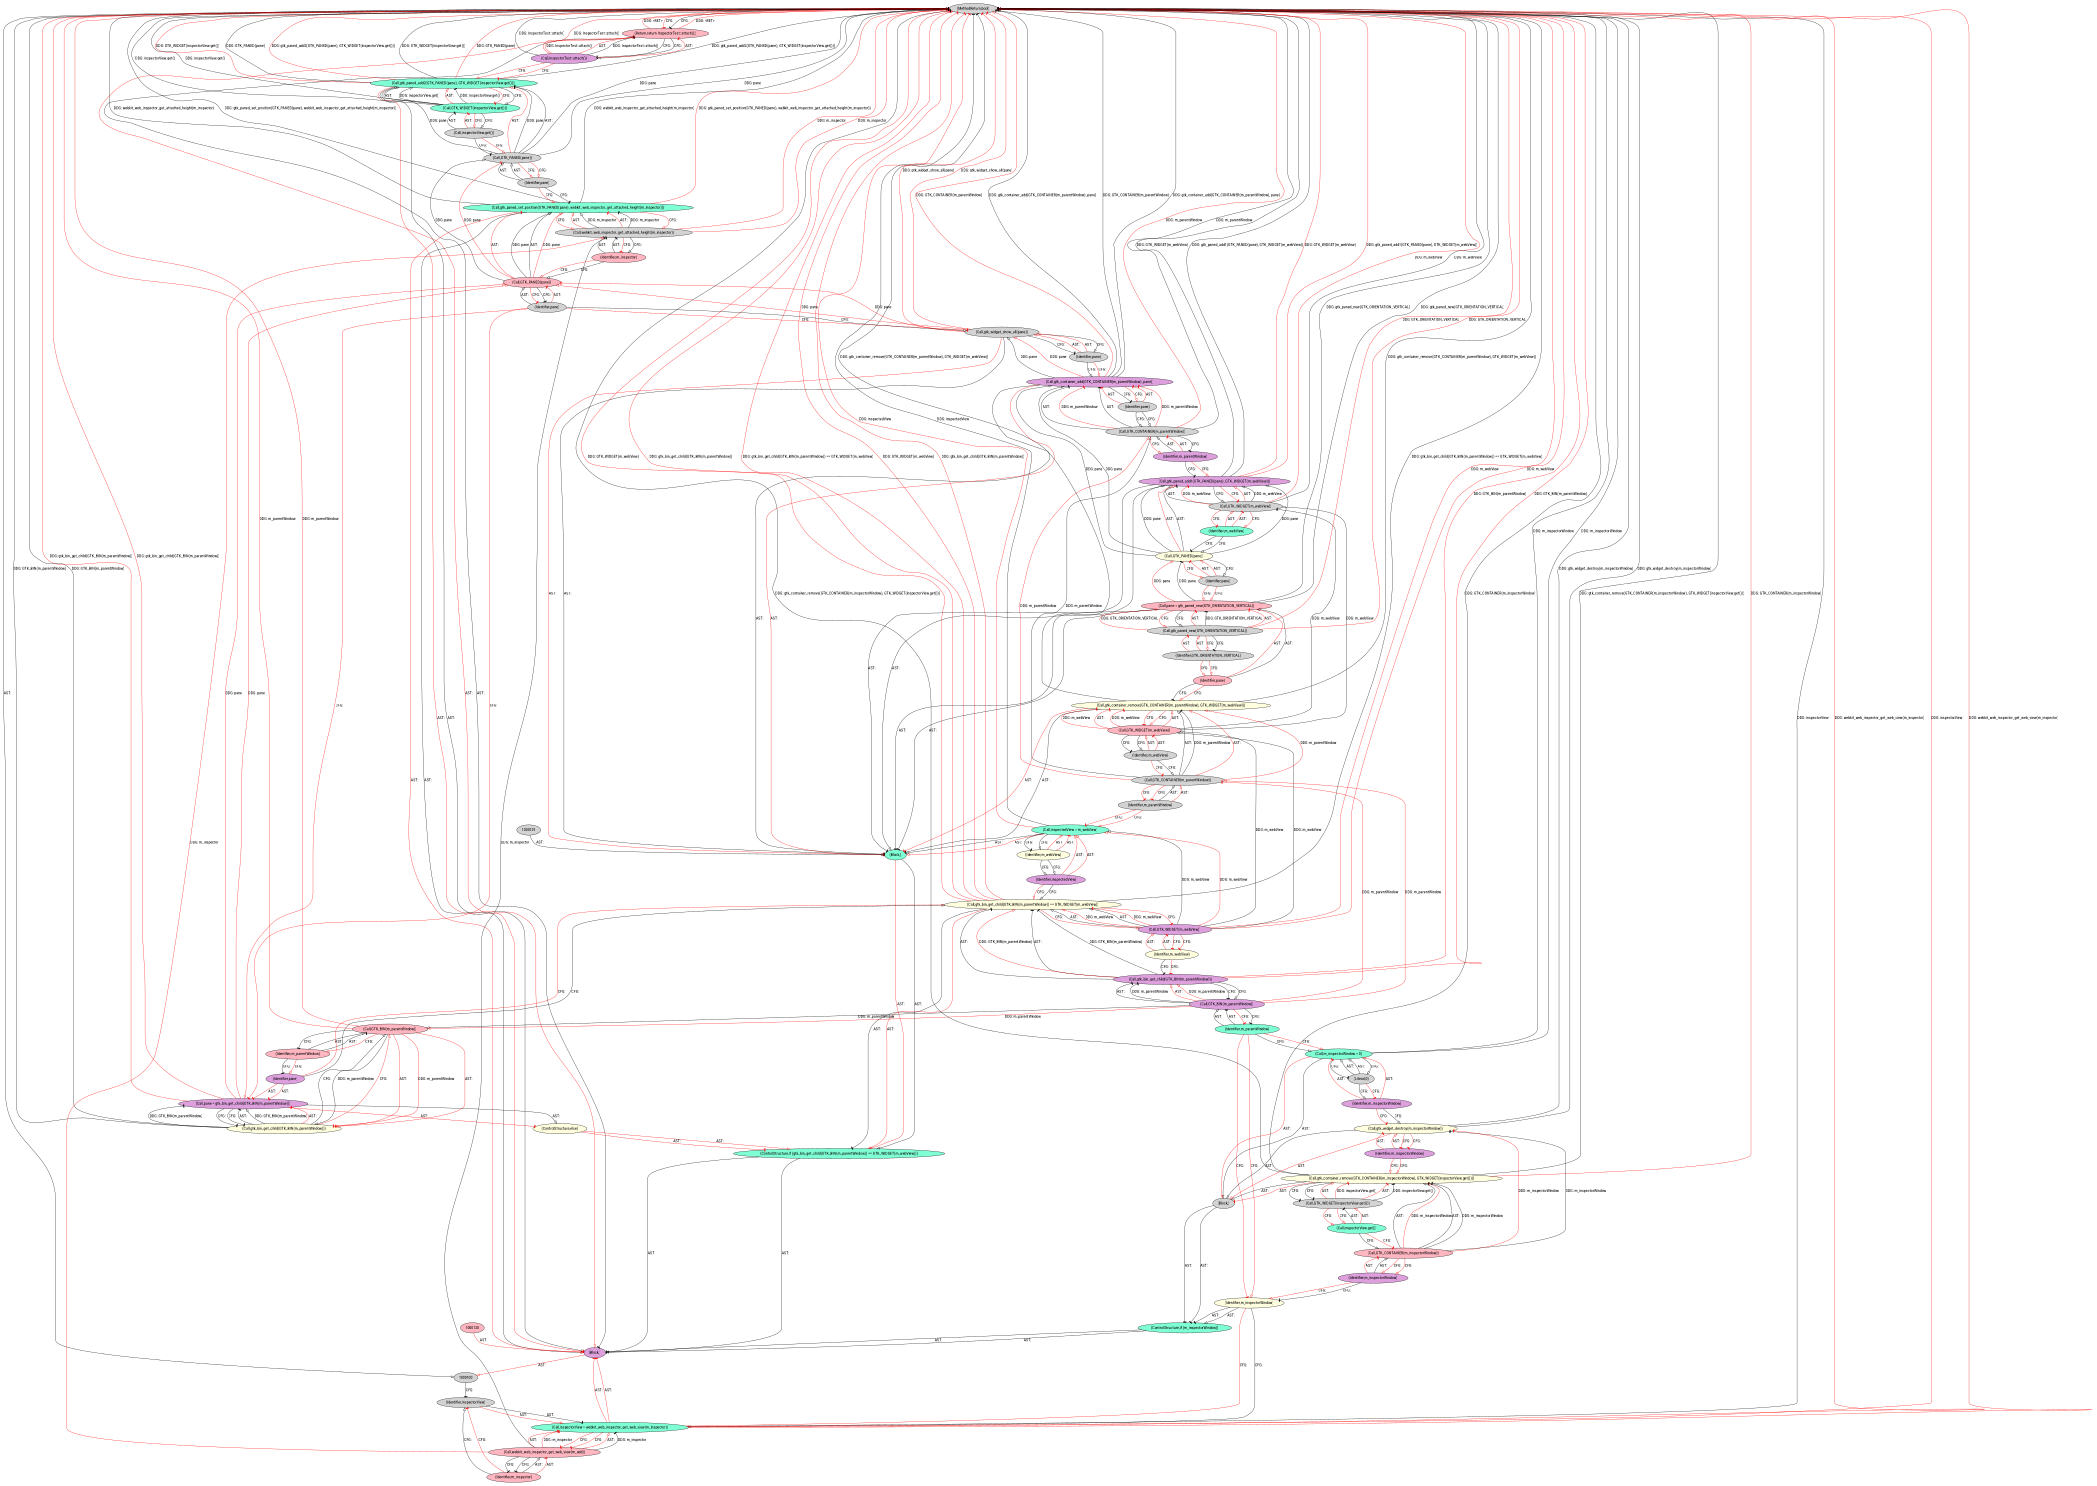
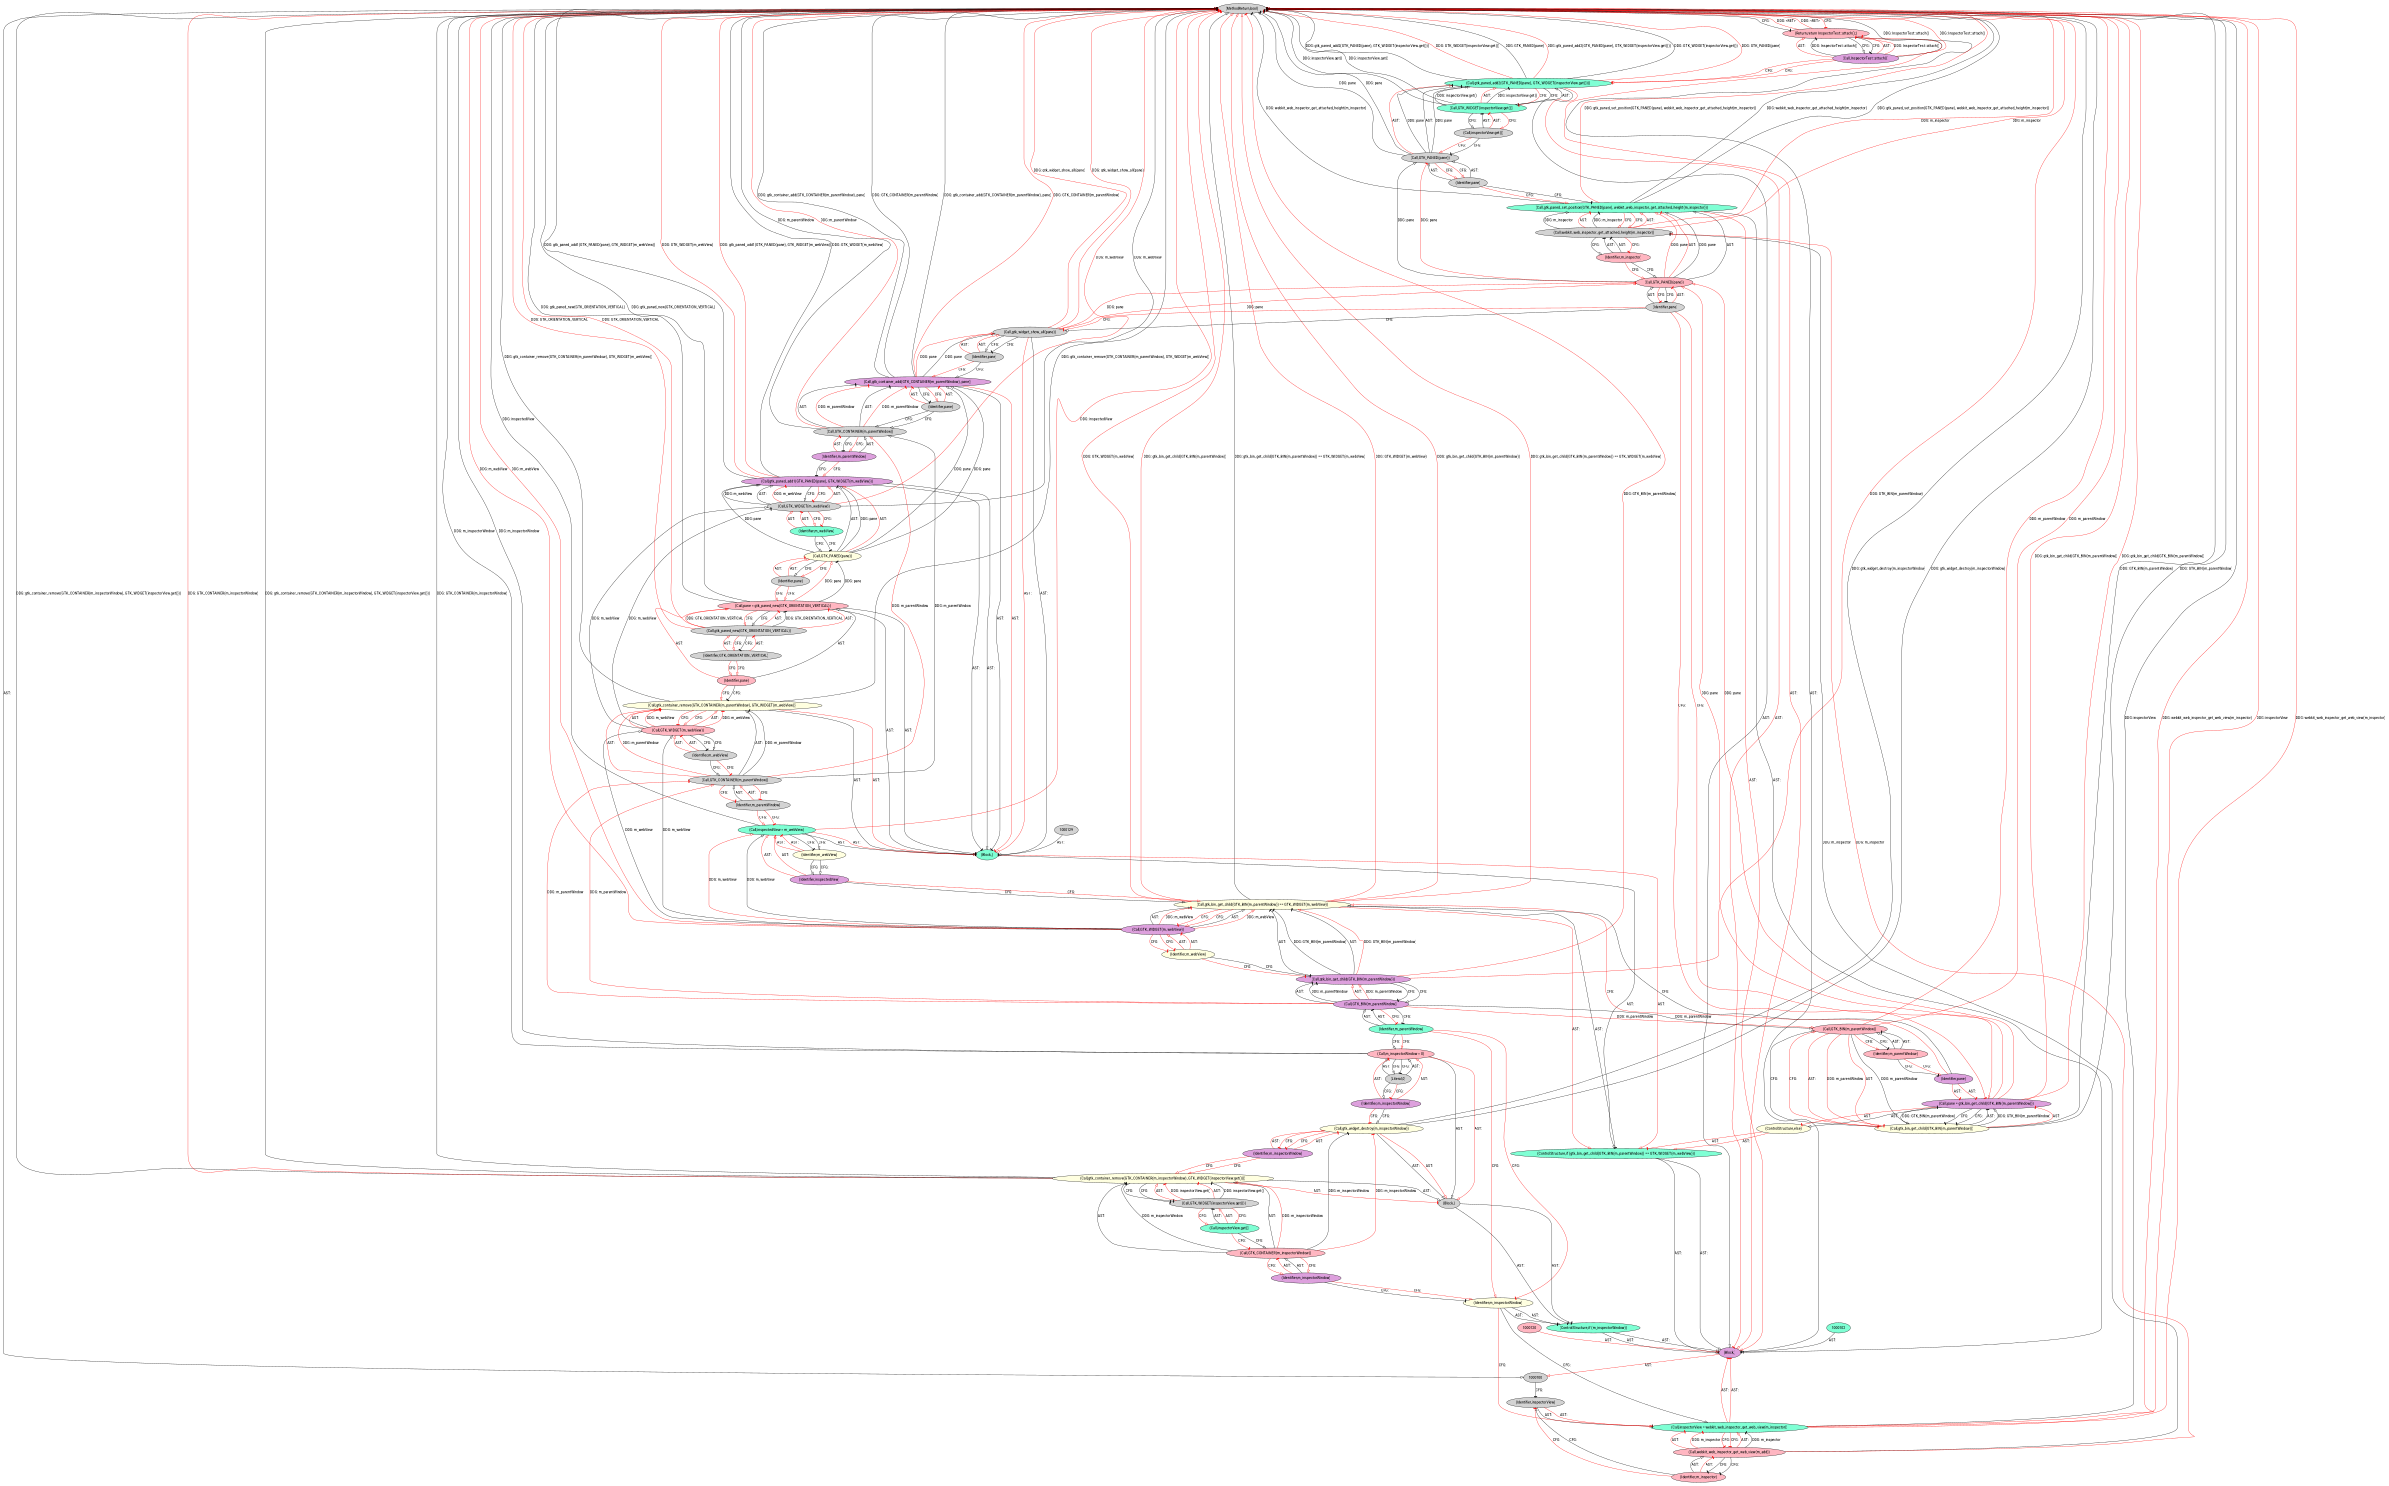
node "(Call,m_inspectorWindow = 0)": fillcolor aquamarine -> lightpink
node "1000102": added
